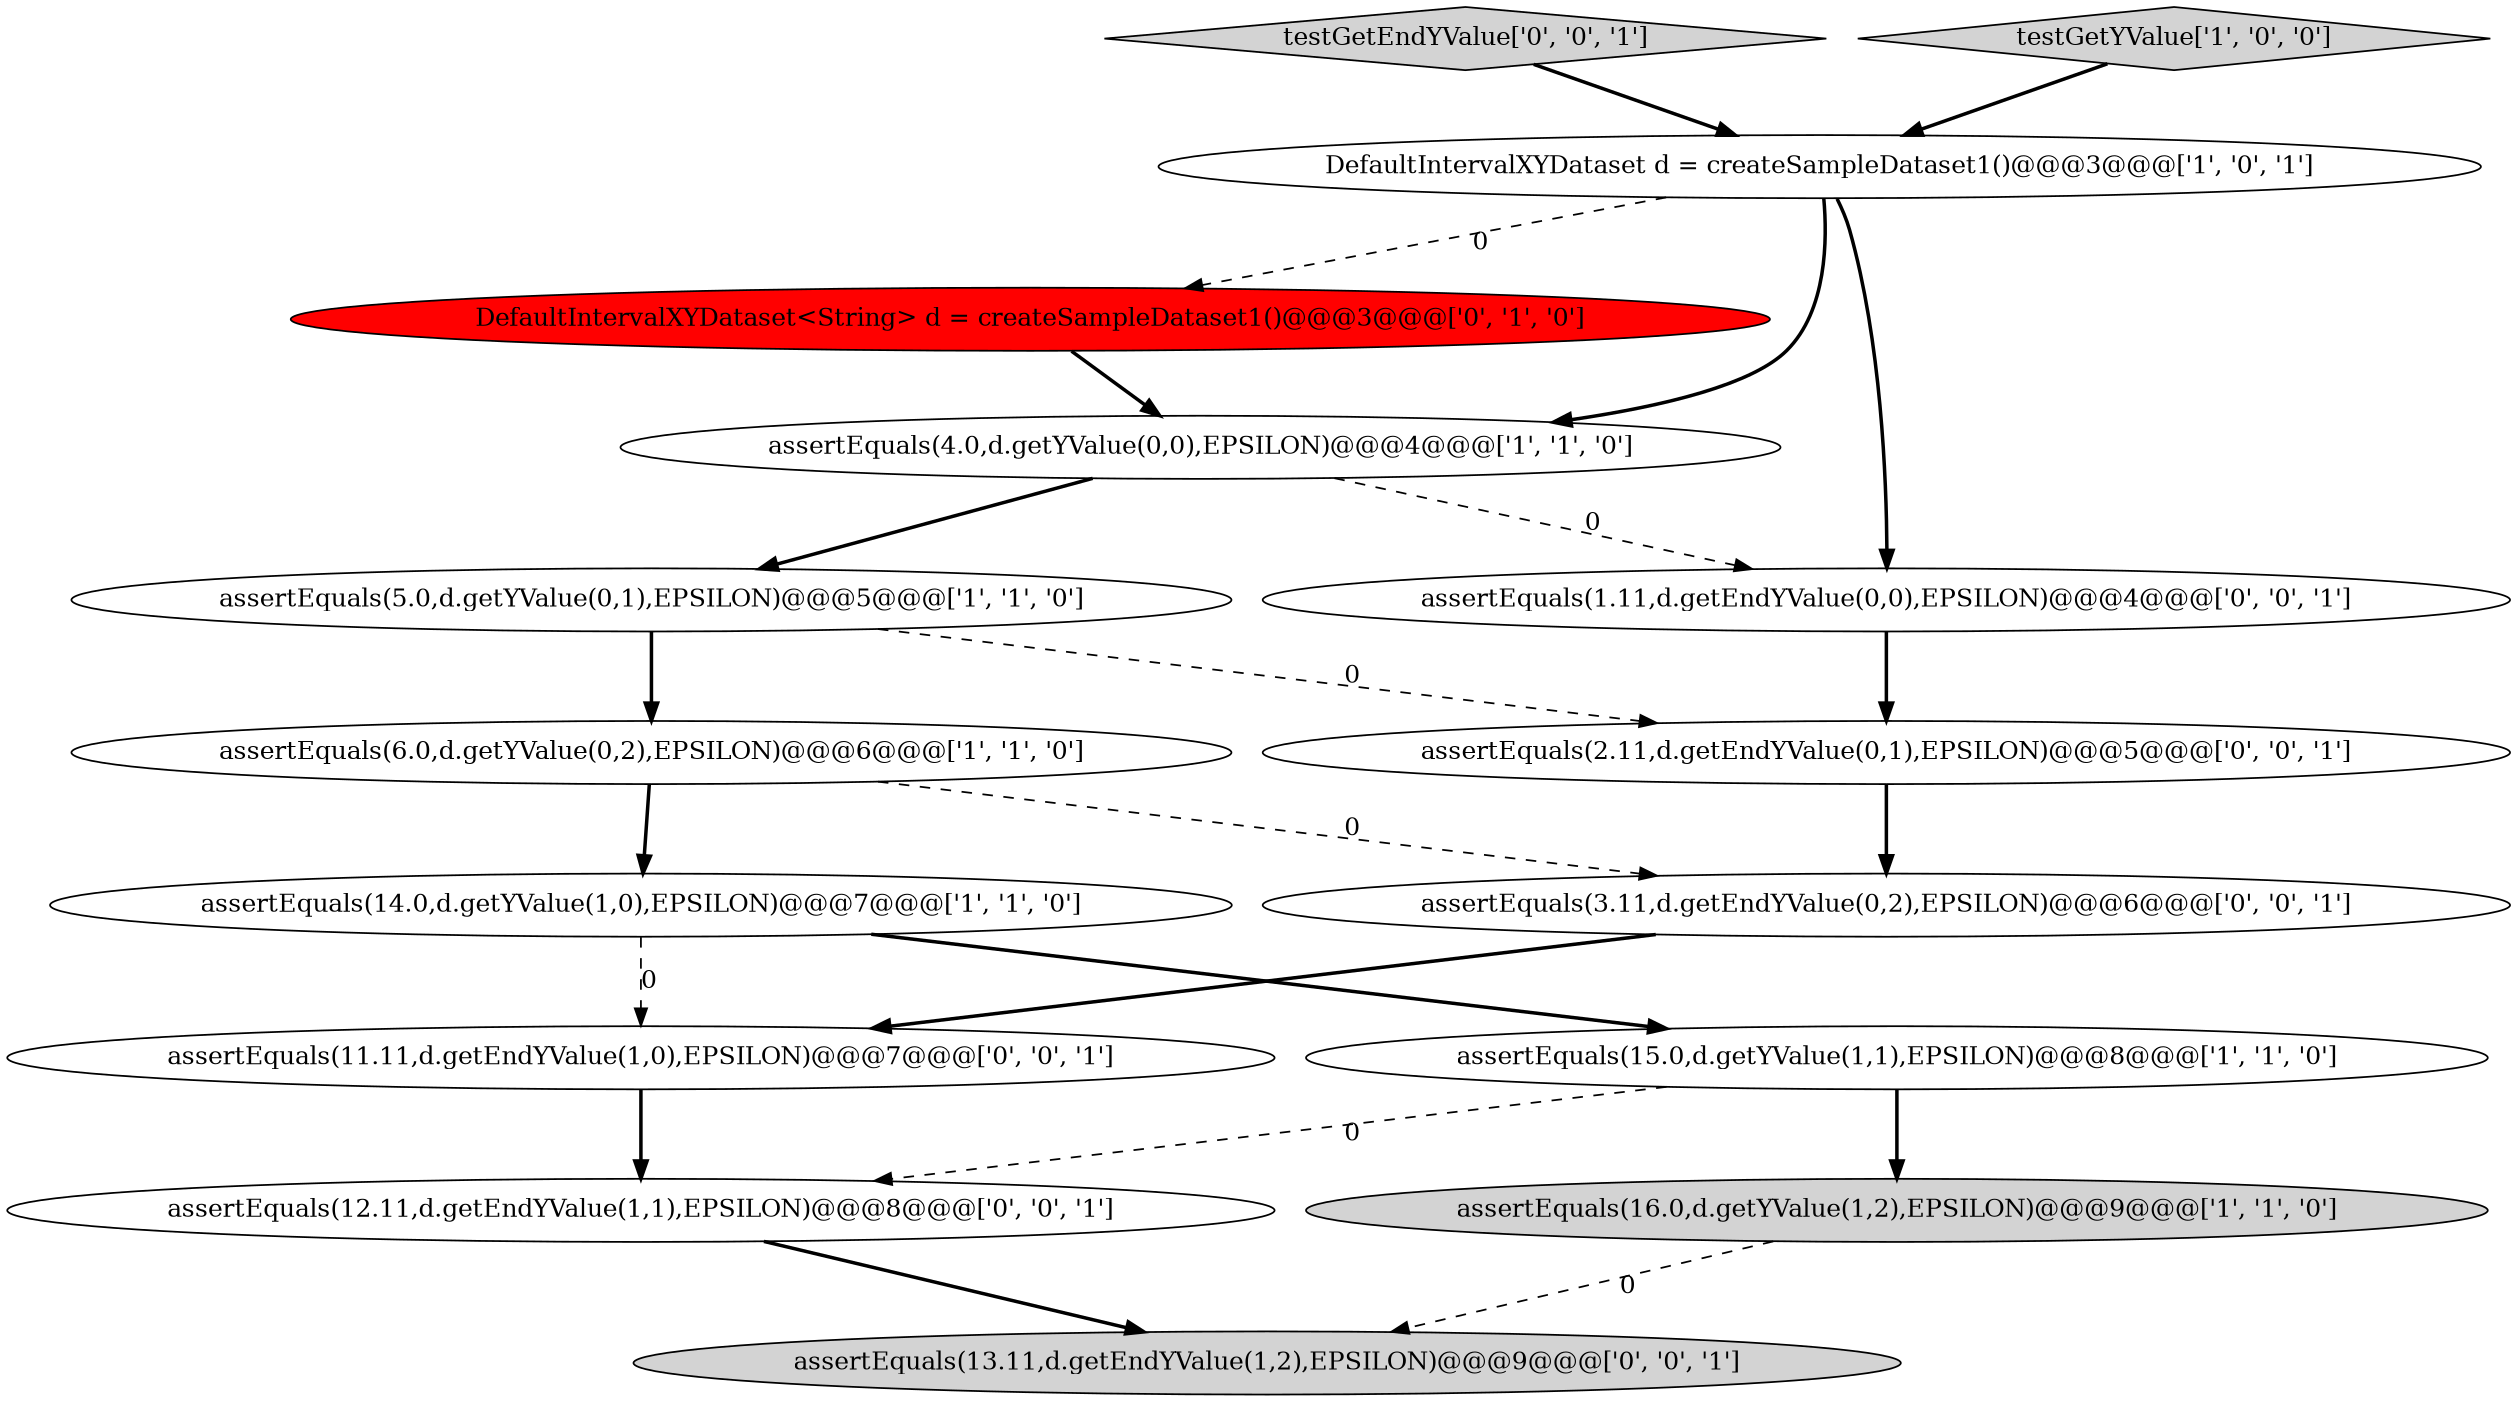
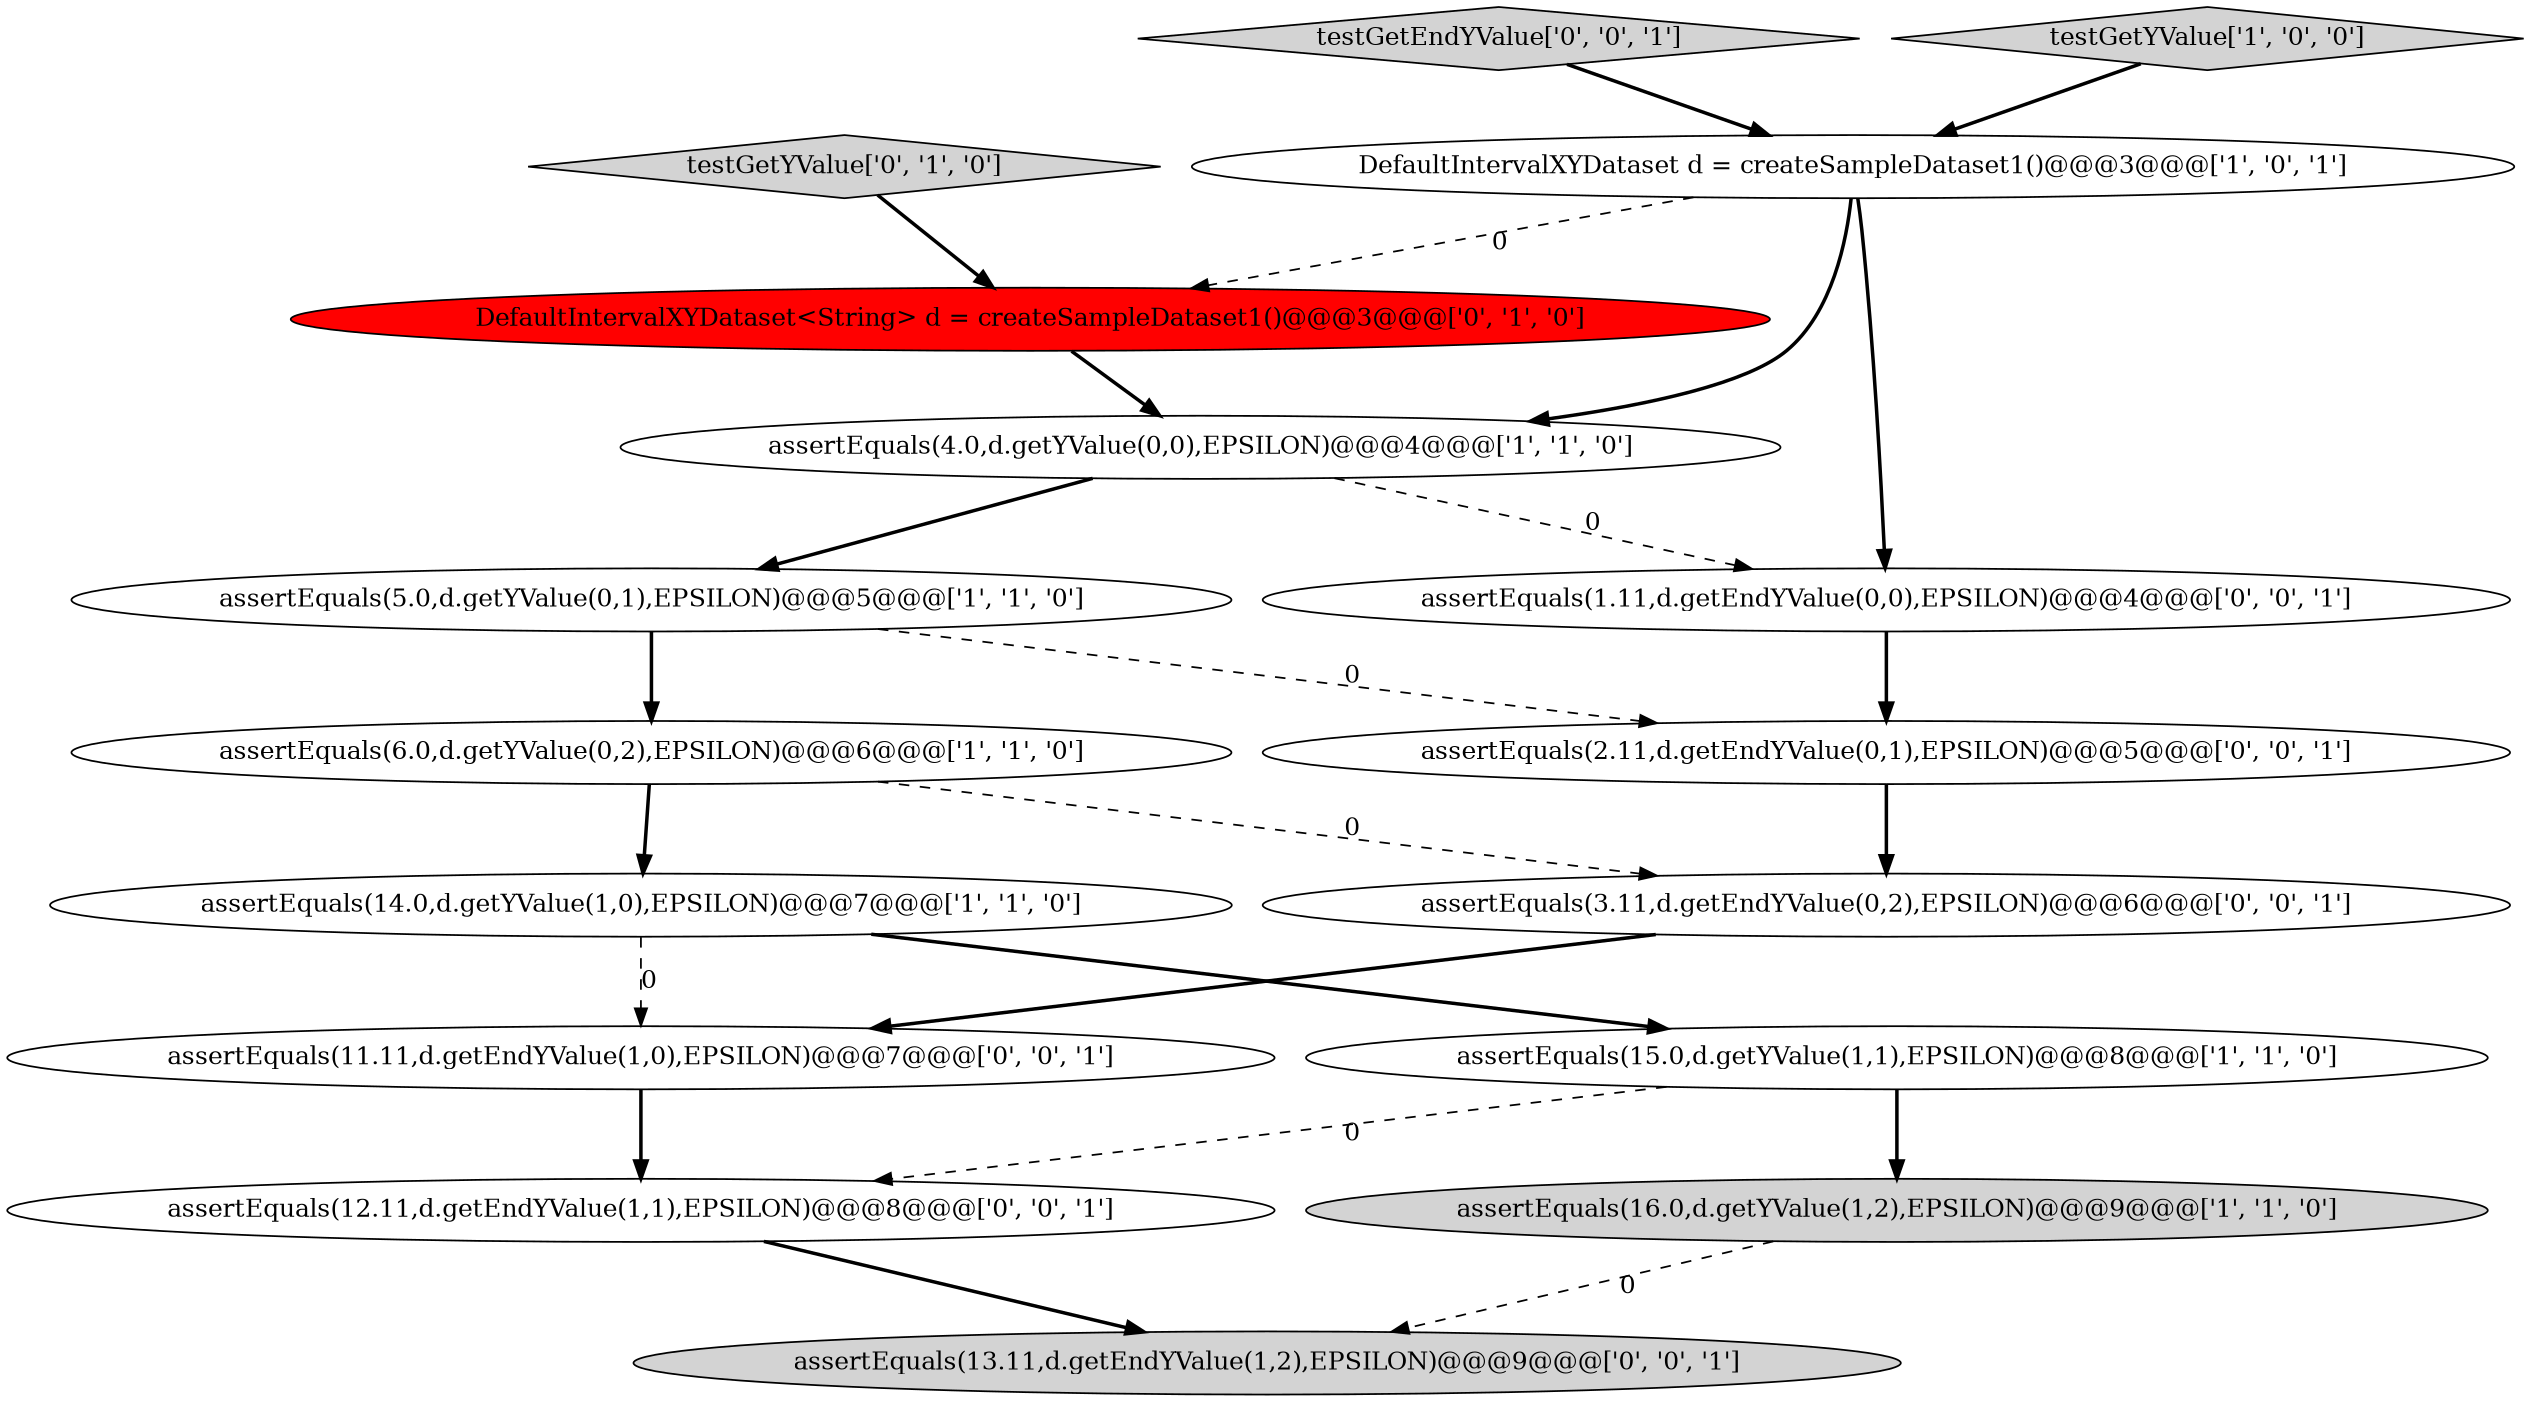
node "testGetYValue['0', '1', '0']": added
